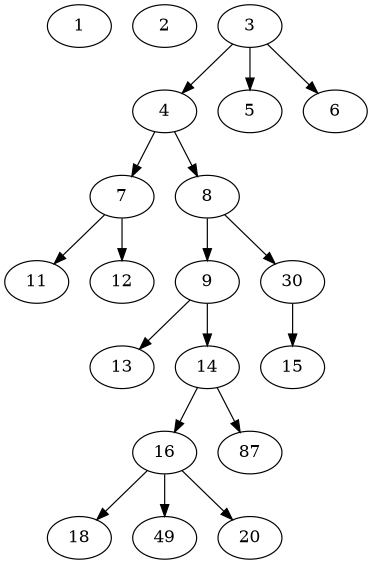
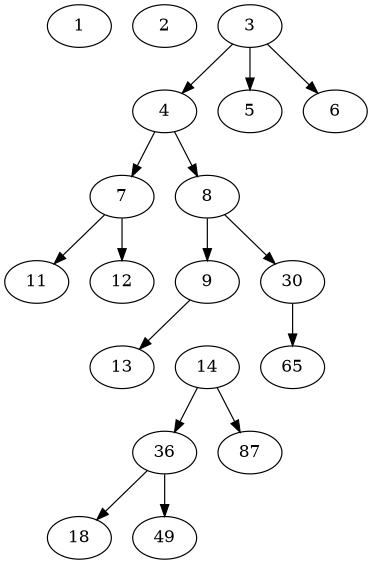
edge "9" -> "14": removed
node "15": label "15" -> "65"
node "16": label "16" -> "36"
node "20": removed
